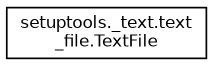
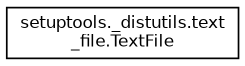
node "setuptools._text.text _file.TextFile": label "setuptools._text.text _file.TextFile" -> "setuptools._distutils.text _file.TextFile"
